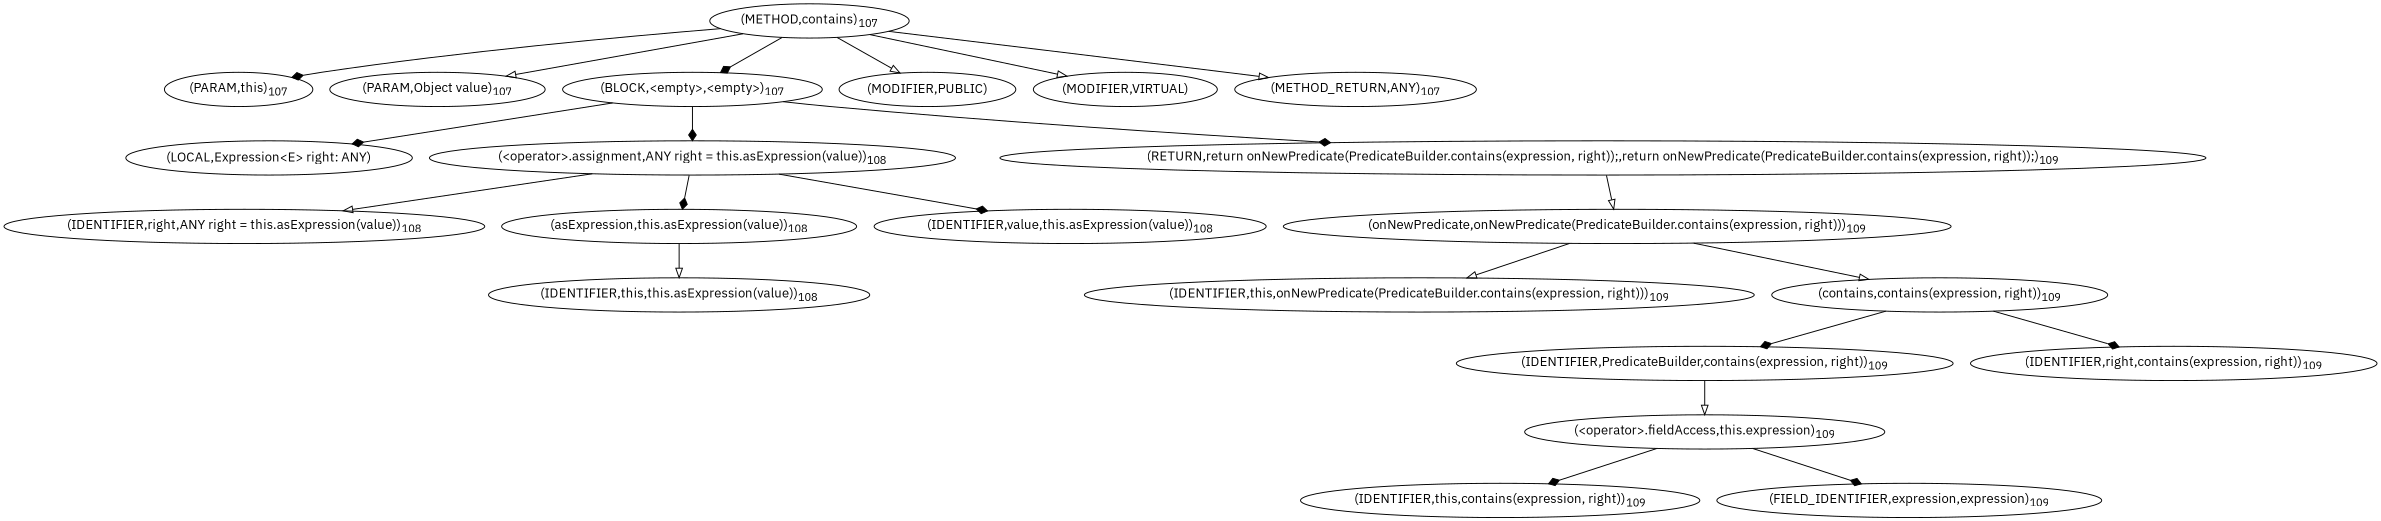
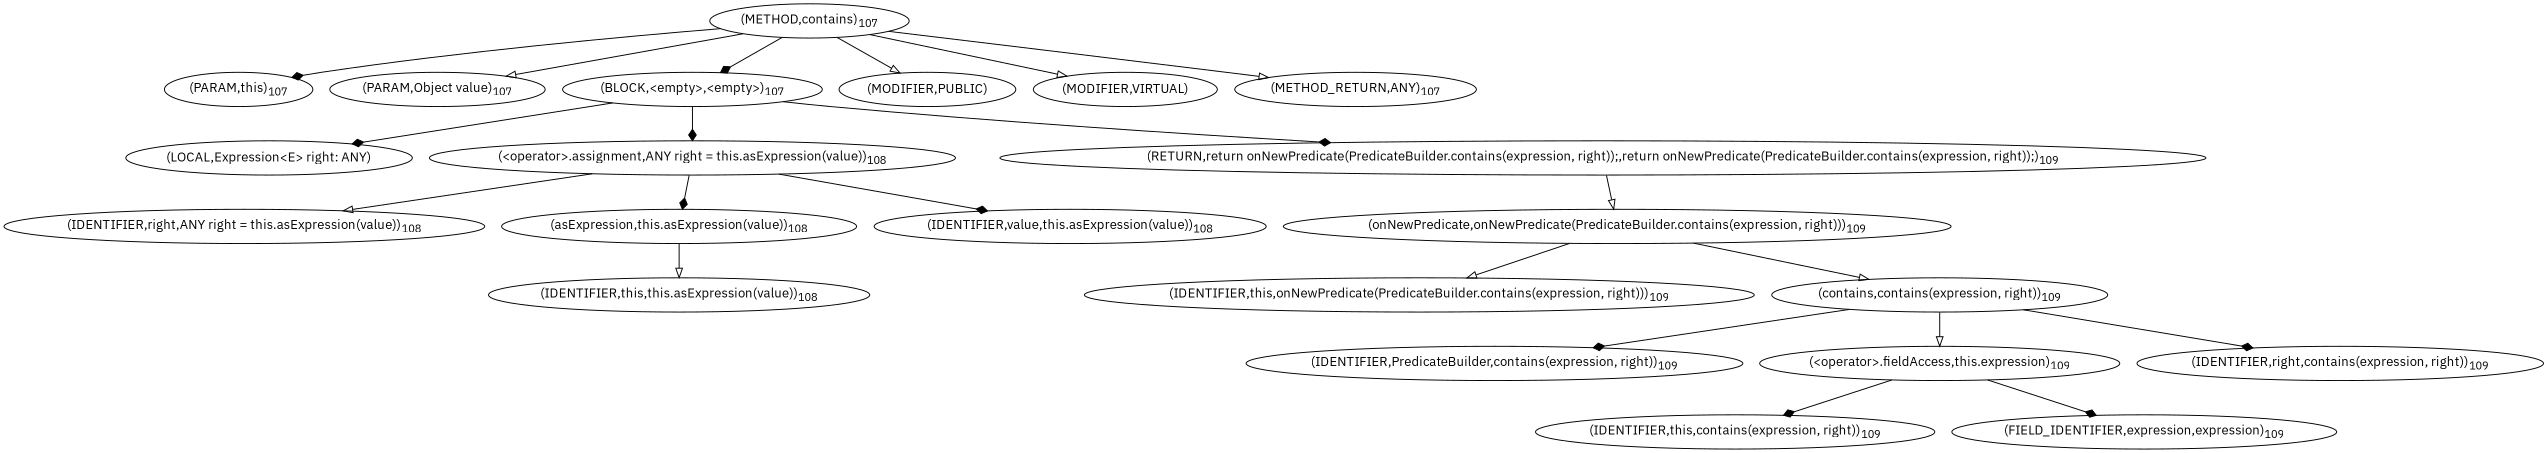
edge "(IDENTIFIER,PredicateBuilder,contains(expression, right))" -> "(<operator>.fieldAccess,this.expression)": now "(contains,contains(expression, right))" -> "(<operator>.fieldAccess,this.expression)"
